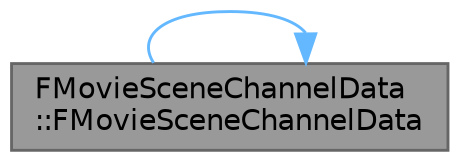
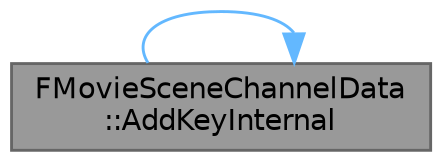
node "FMovieSceneChannelData ::FMovieSceneChannelData": label "FMovieSceneChannelData ::FMovieSceneChannelData" -> "FMovieSceneChannelData ::AddKeyInternal"
